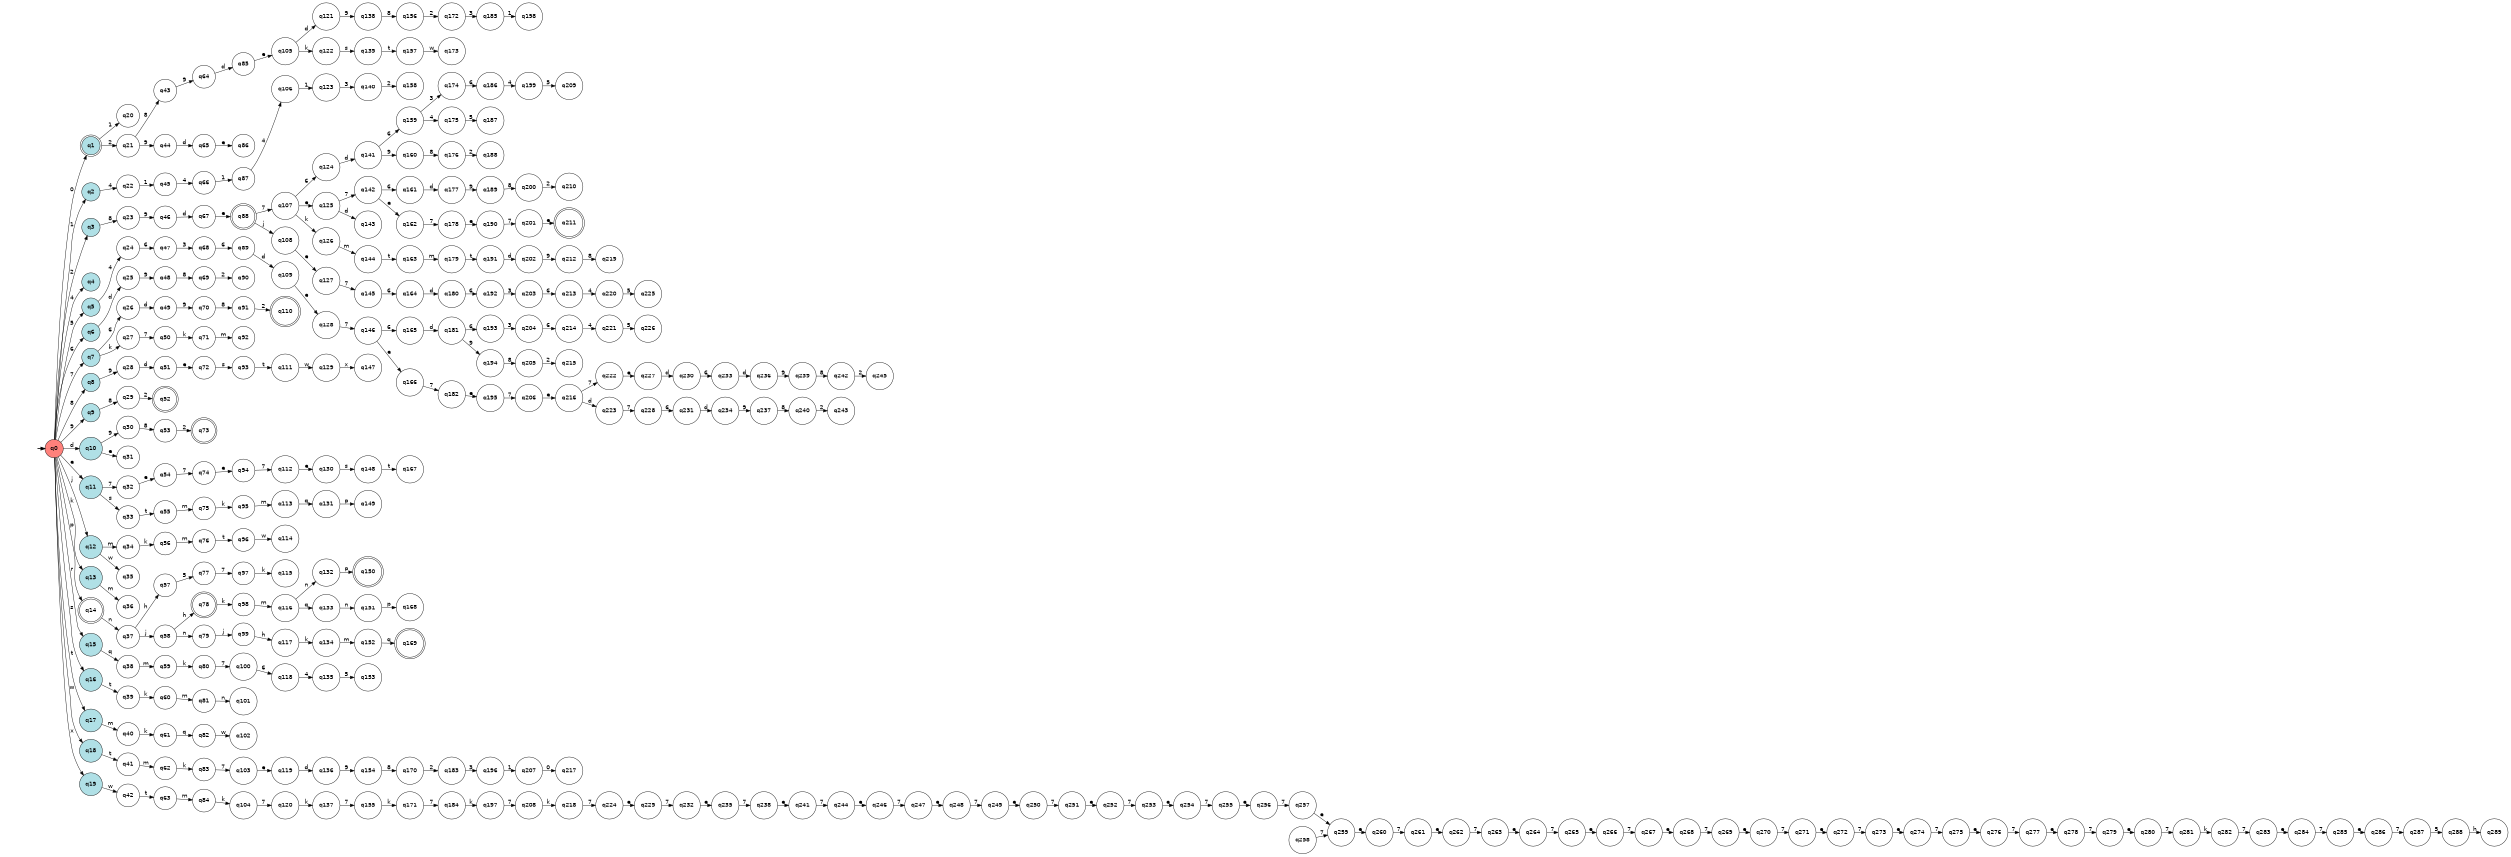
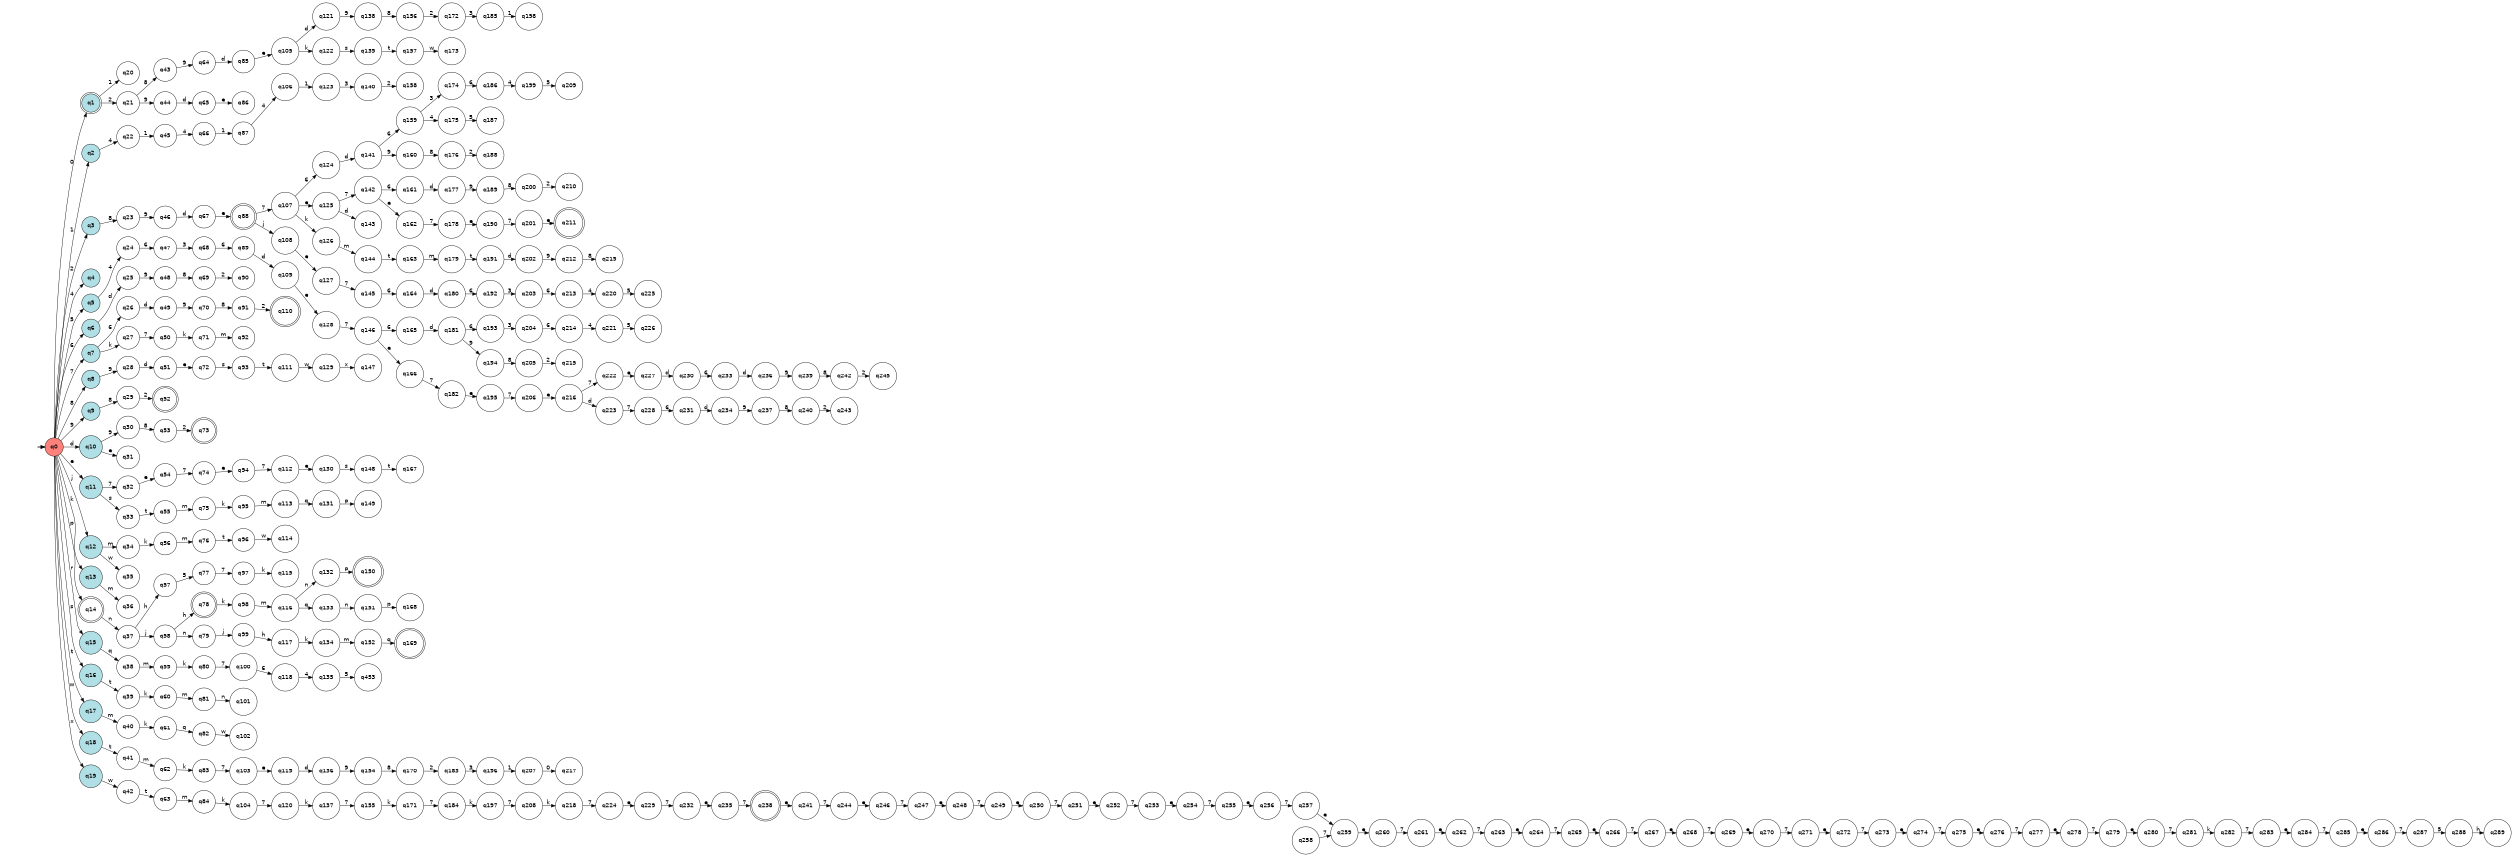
node "q153": label "q153" -> "q453"
node "q238": shape circle -> doublecircle
